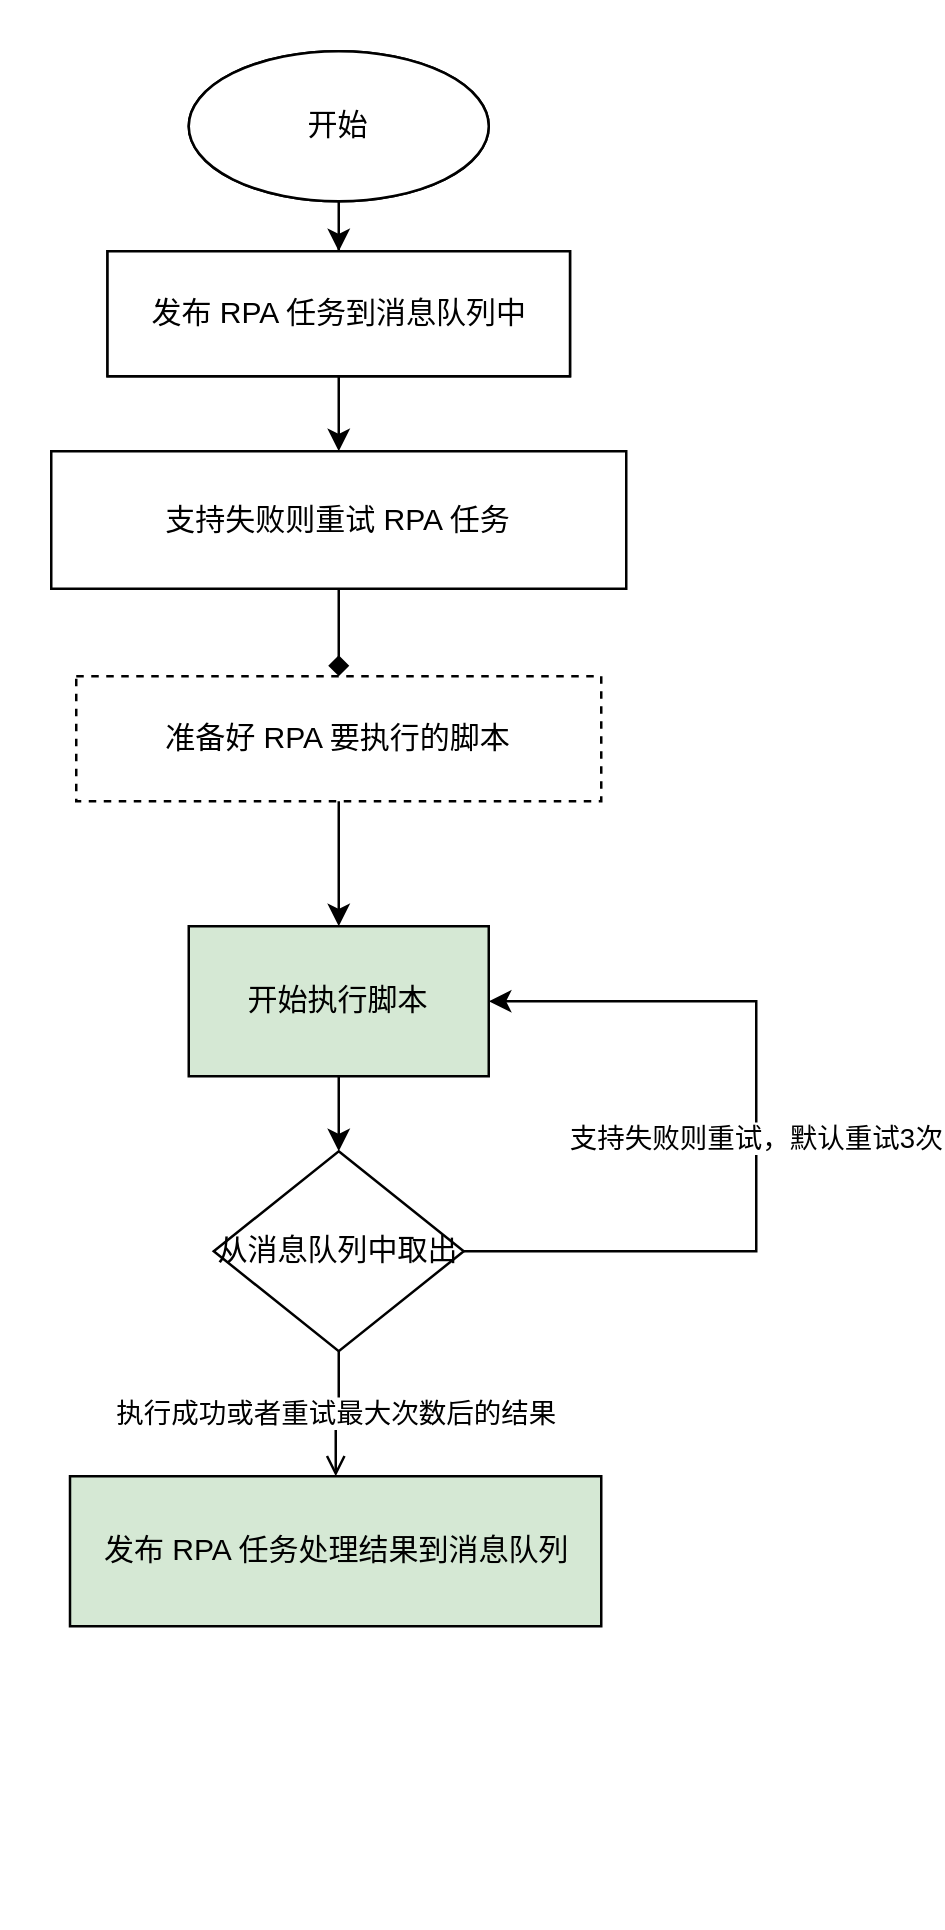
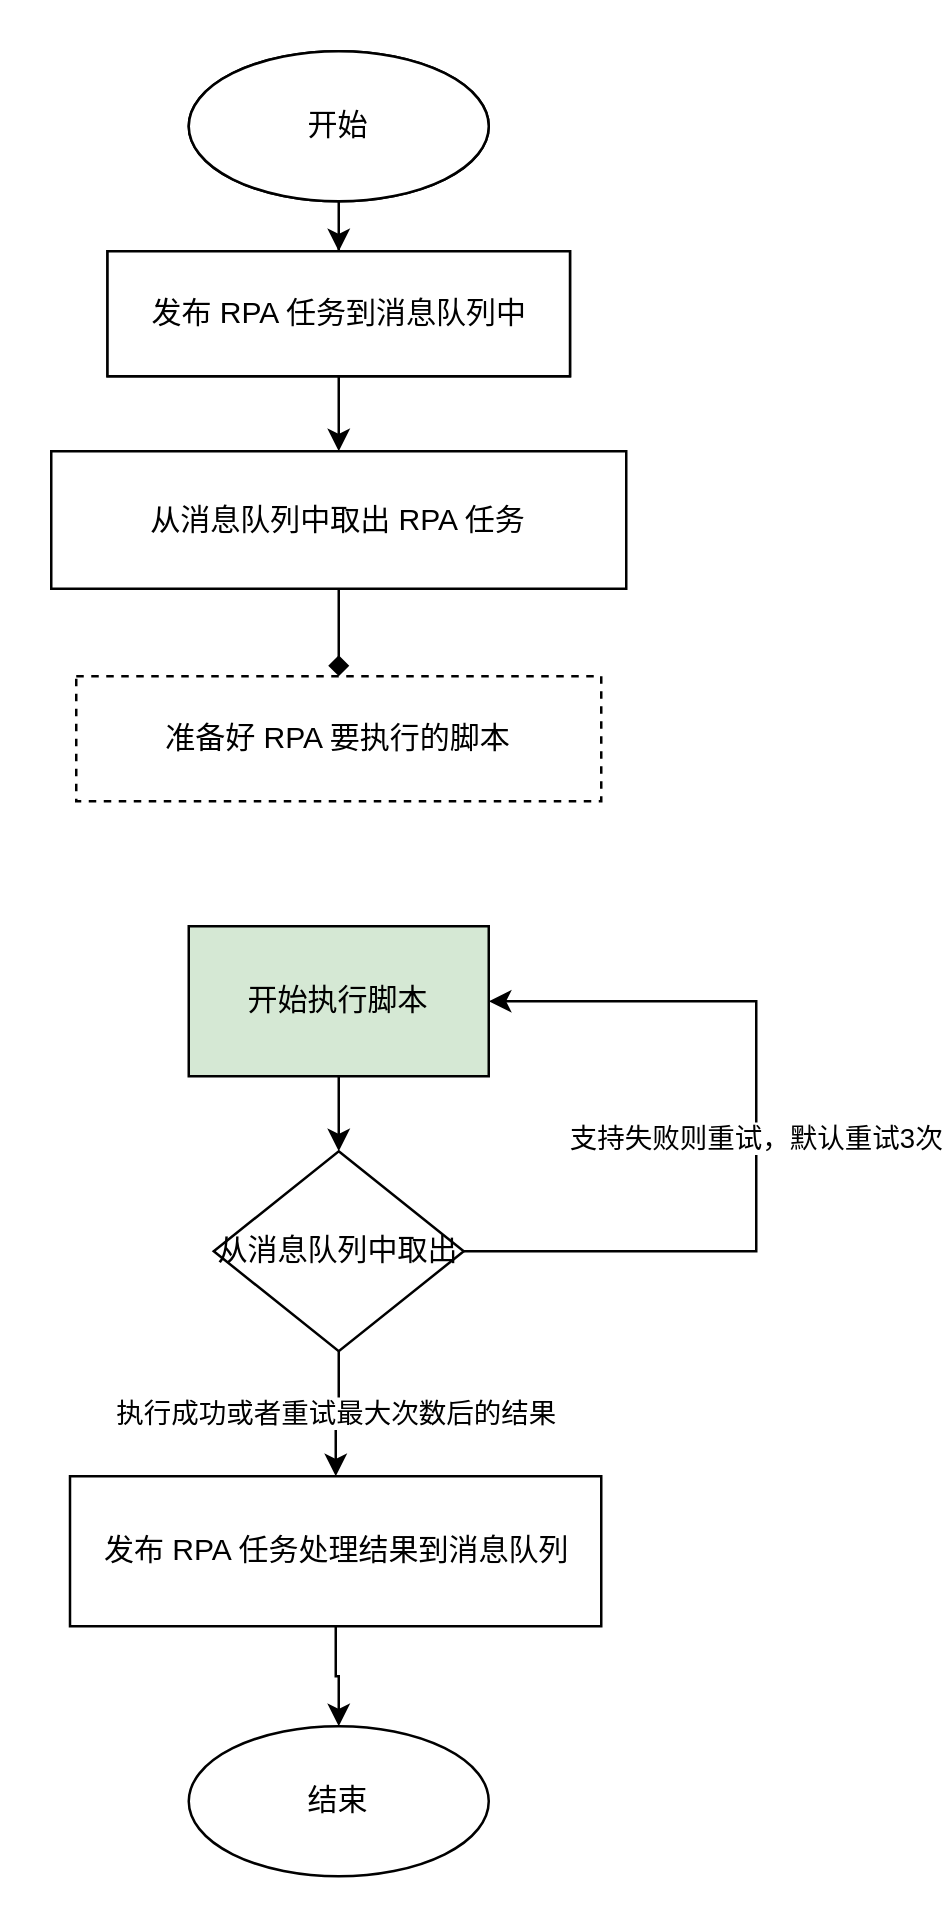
node "支持失败则重试 RPA 任务": label "支持失败则重试 RPA 任务" -> "从消息队列中取出 RPA 任务"
edge "准备好 RPA 要执行的脚本" -> "开始执行脚本": removed
edge "从消息队列中取出" -> "发布 RPA 任务处理结果到消息队列": arrowhead open -> classic
node "发布 RPA 任务处理结果到消息队列": fillcolor #d5e8d4 -> #ffffff
edge "发布 RPA 任务处理结果到消息队列" -> "结束": added
node "结束": added
